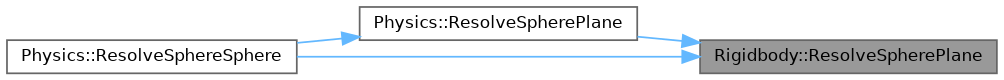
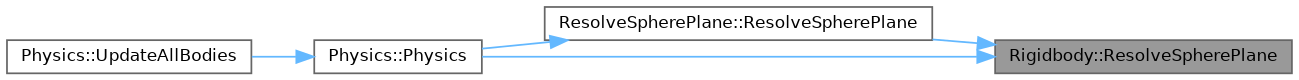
node "Physics::ResolveSpherePlane": label "Physics::ResolveSpherePlane" -> "ResolveSpherePlane::ResolveSpherePlane"
node "Physics::UpdateAllBodies": added
node "Physics::ResolveSphereSphere": label "Physics::ResolveSphereSphere" -> "Physics::Physics"
